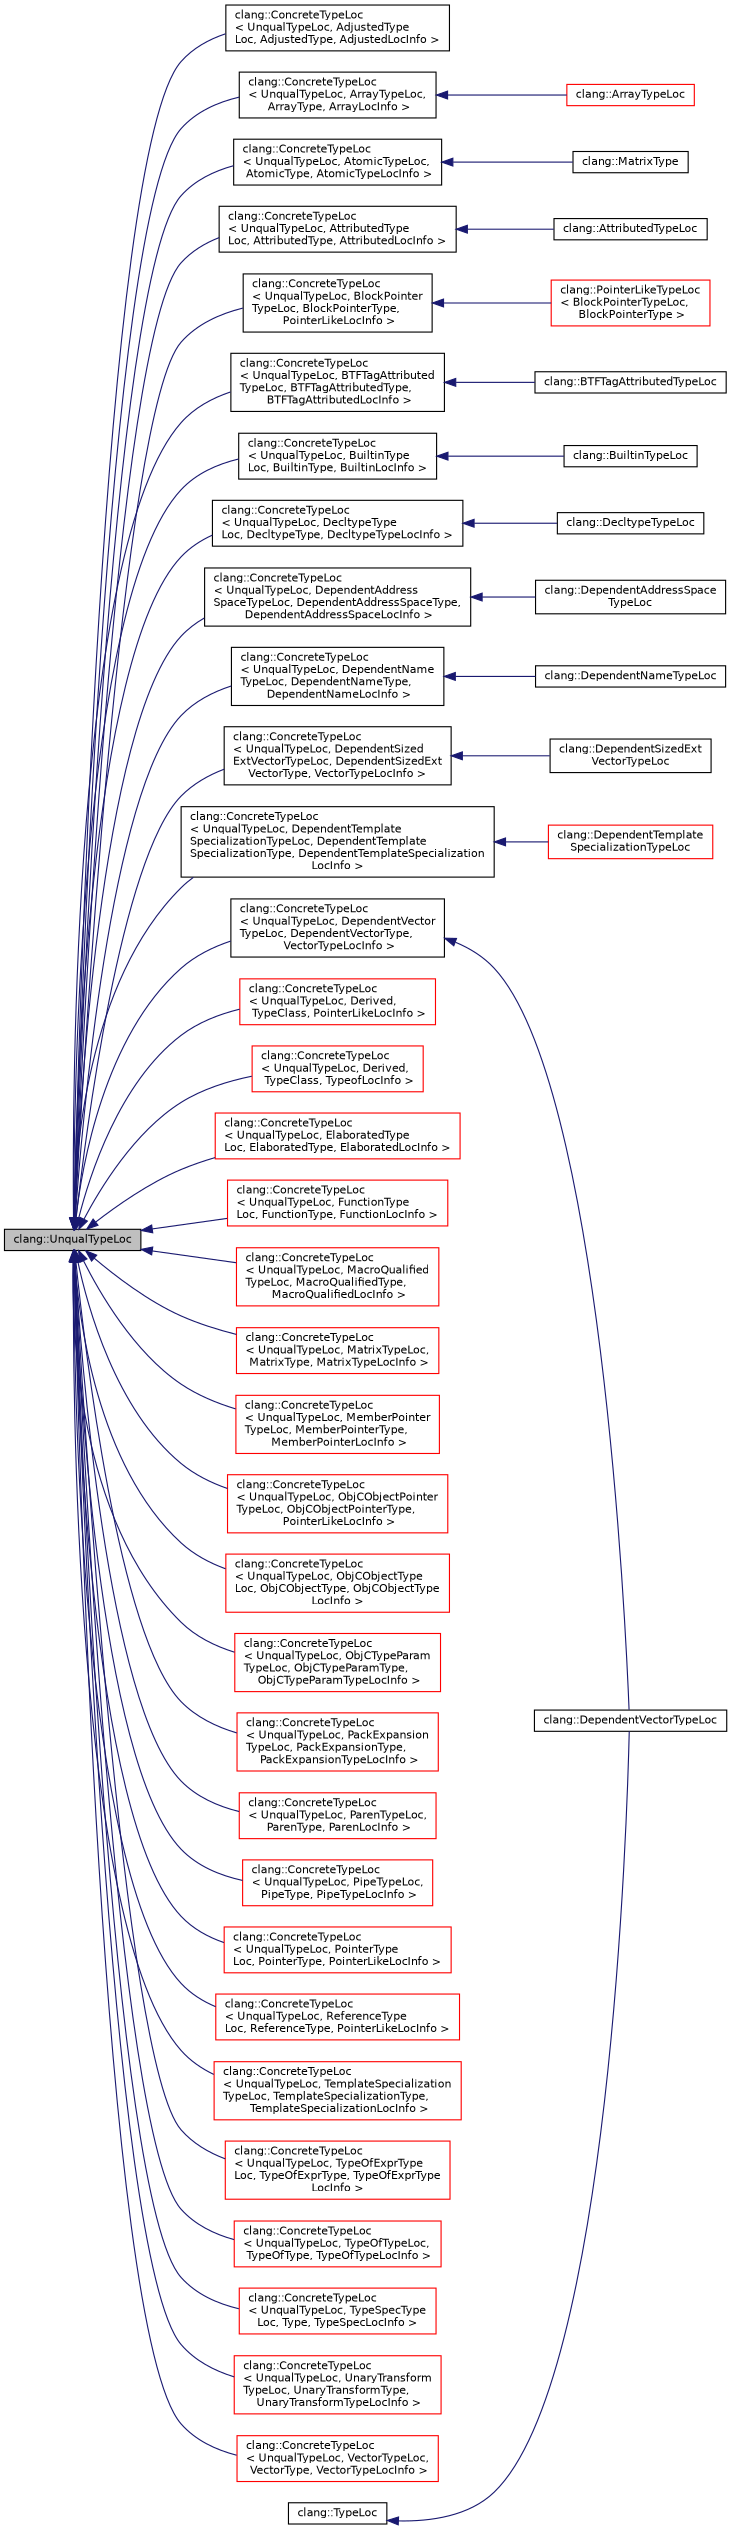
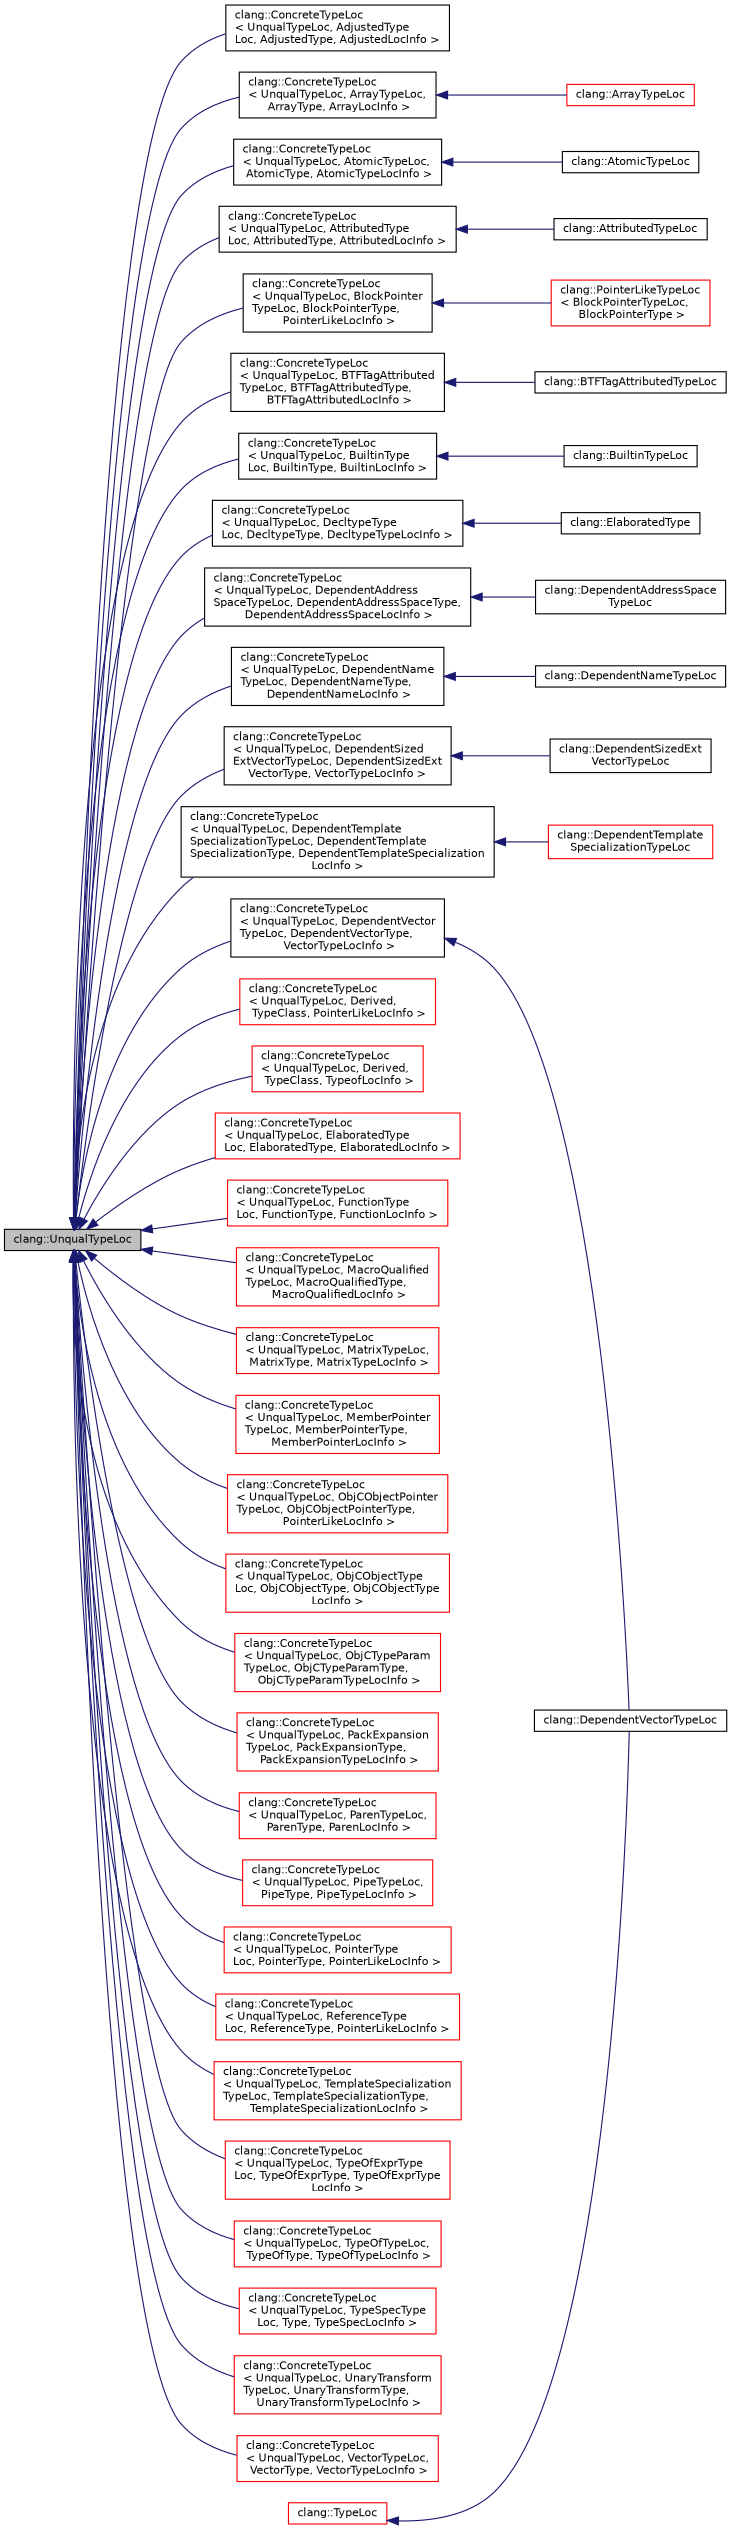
node "clang::MatrixType": label "clang::MatrixType" -> "clang::AtomicTypeLoc"
node "clang::DecltypeTypeLoc": label "clang::DecltypeTypeLoc" -> "clang::ElaboratedType"
node "clang::TypeLoc": color black -> red
